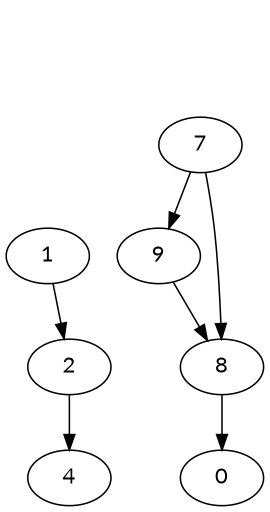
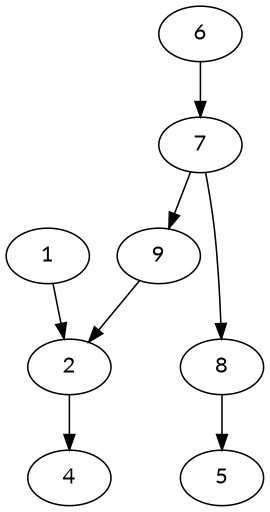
node "6": added
edge "9" -> "8": now "9" -> "2"
node "0": label "0" -> "5"
